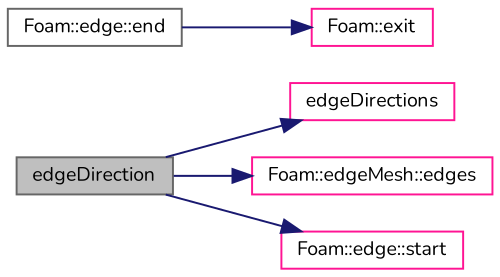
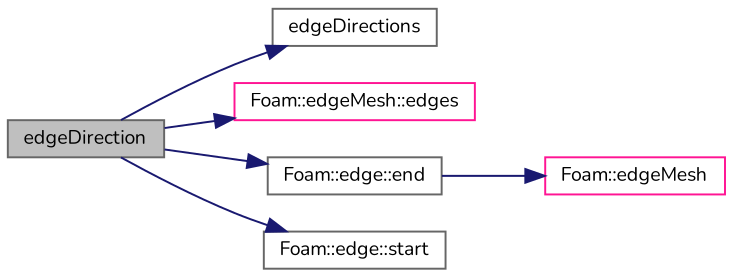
node "Foam::exit": label "Foam::exit" -> "Foam::edgeMesh"
node "edgeDirections": color deeppink -> gray40
edge "edgeDirection" -> "Foam::edge::end": added
node "Foam::edge::start": color deeppink -> gray40
